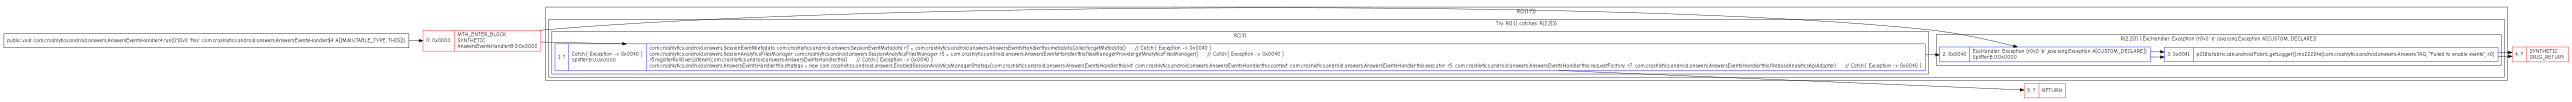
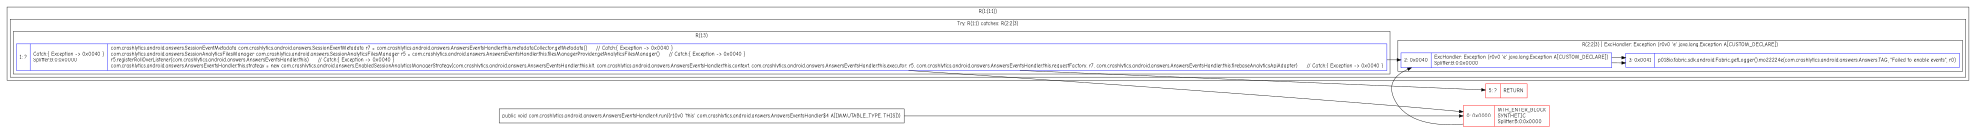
cluster "R(1:(1:7))": label "R(1:(1:7))" -> "R(1:(1:1))"
edge "0: 0x0000" -> "1: ?": reversed
node "0: 0x0000": text "AnswersEventsHandler:B:0:0x0000" -> "Splitter:B:0:0x0000"
node "4: ?": removed
